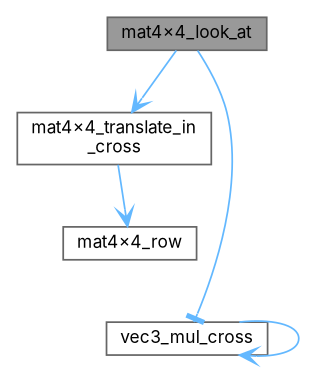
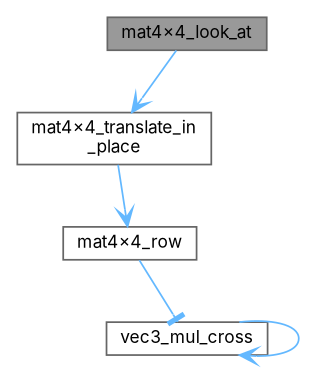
node "mat4x4_translate_in _cross": label "mat4x4_translate_in _cross" -> "mat4x4_translate_in _place"
edge "mat4x4_look_at" -> "vec3_mul_cross": now "mat4x4_row" -> "vec3_mul_cross"
